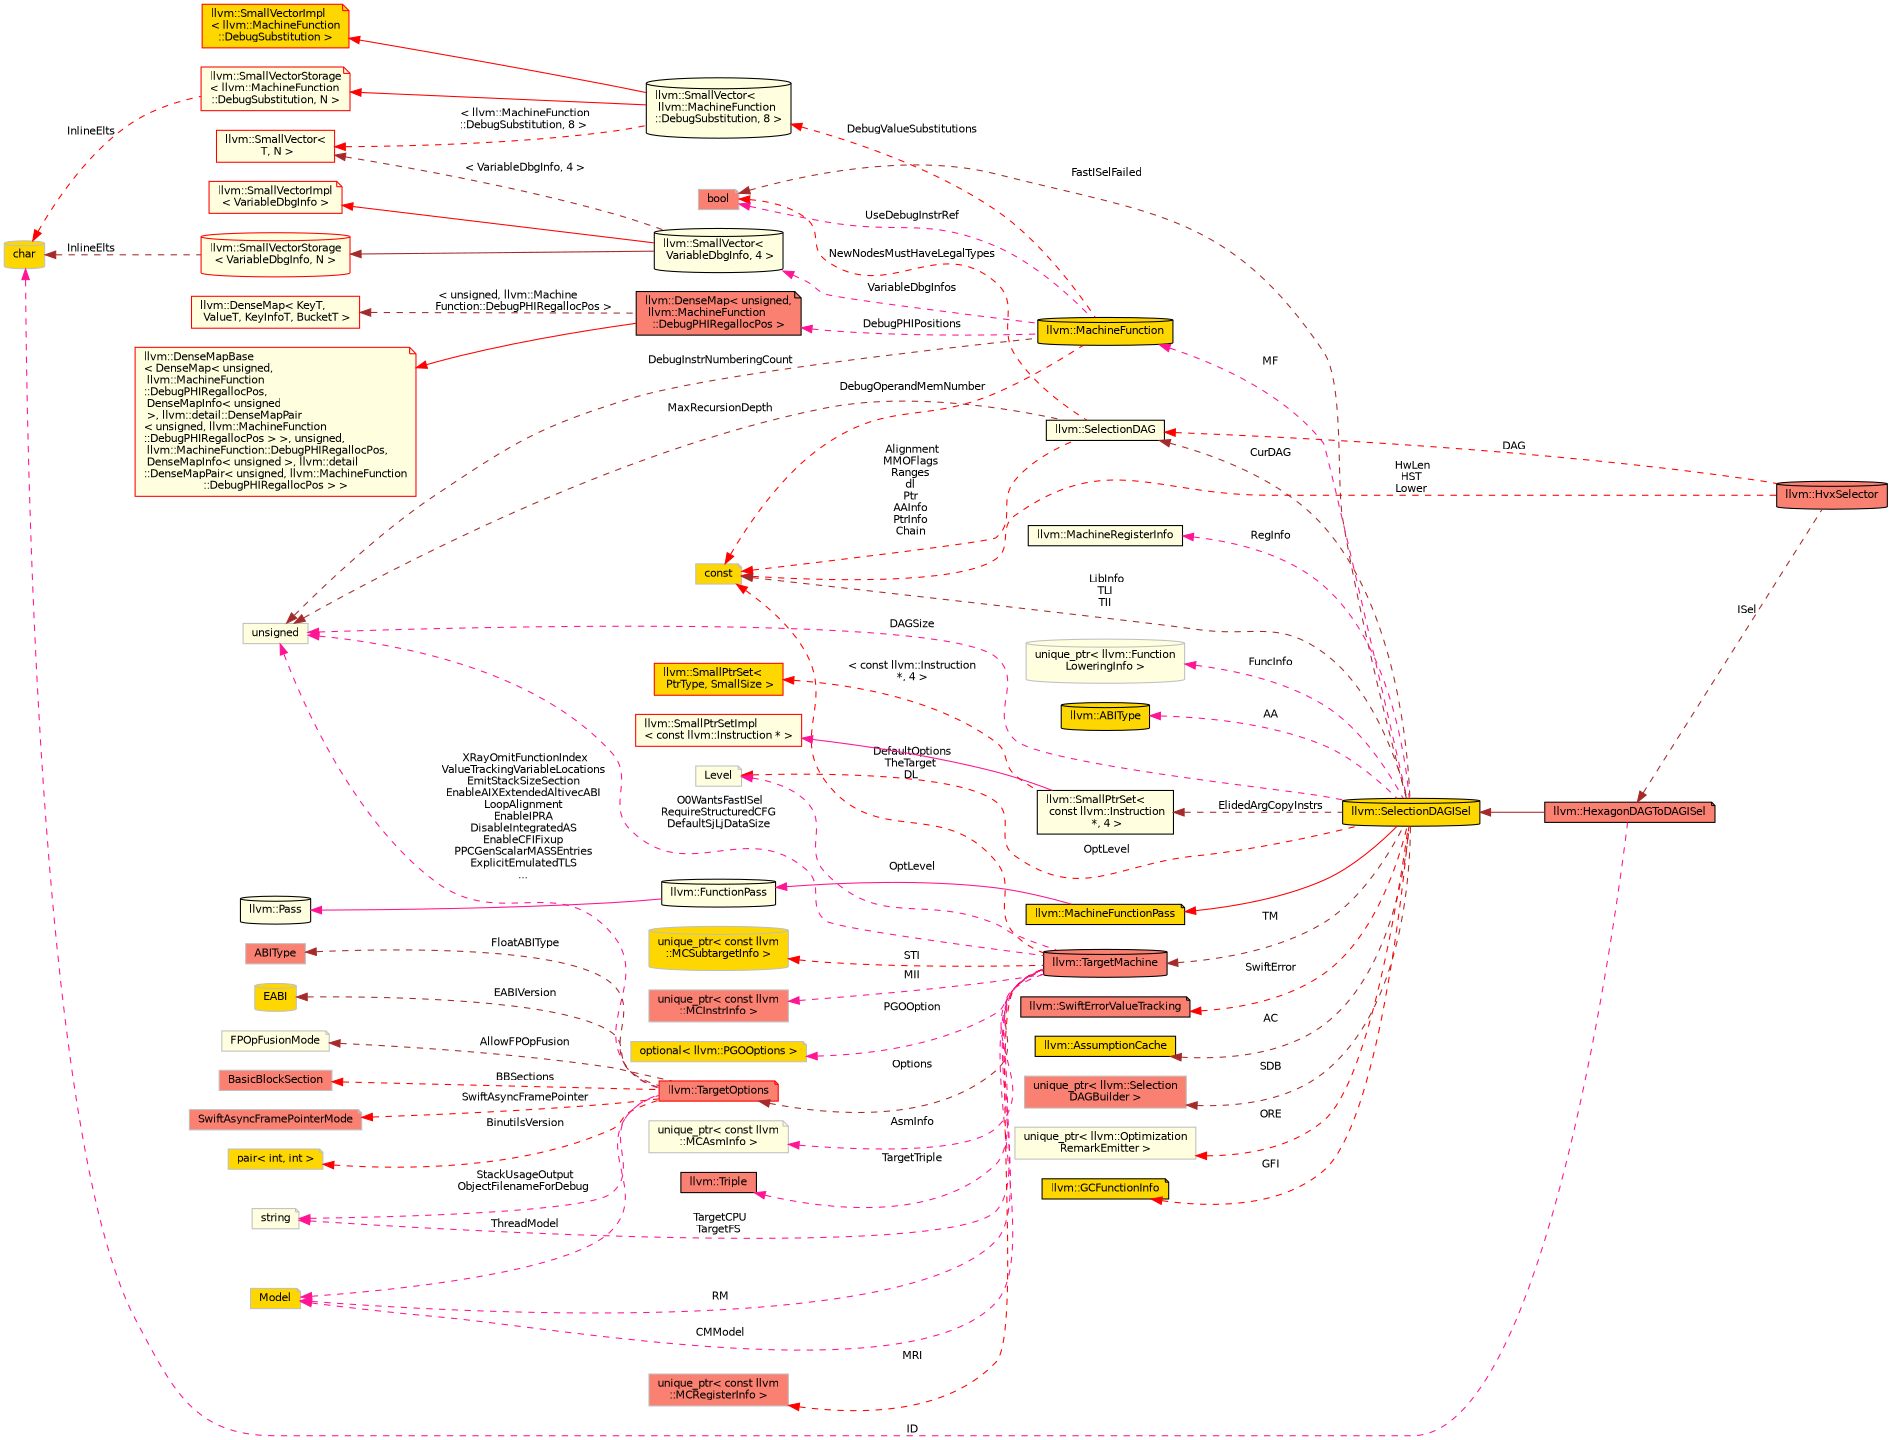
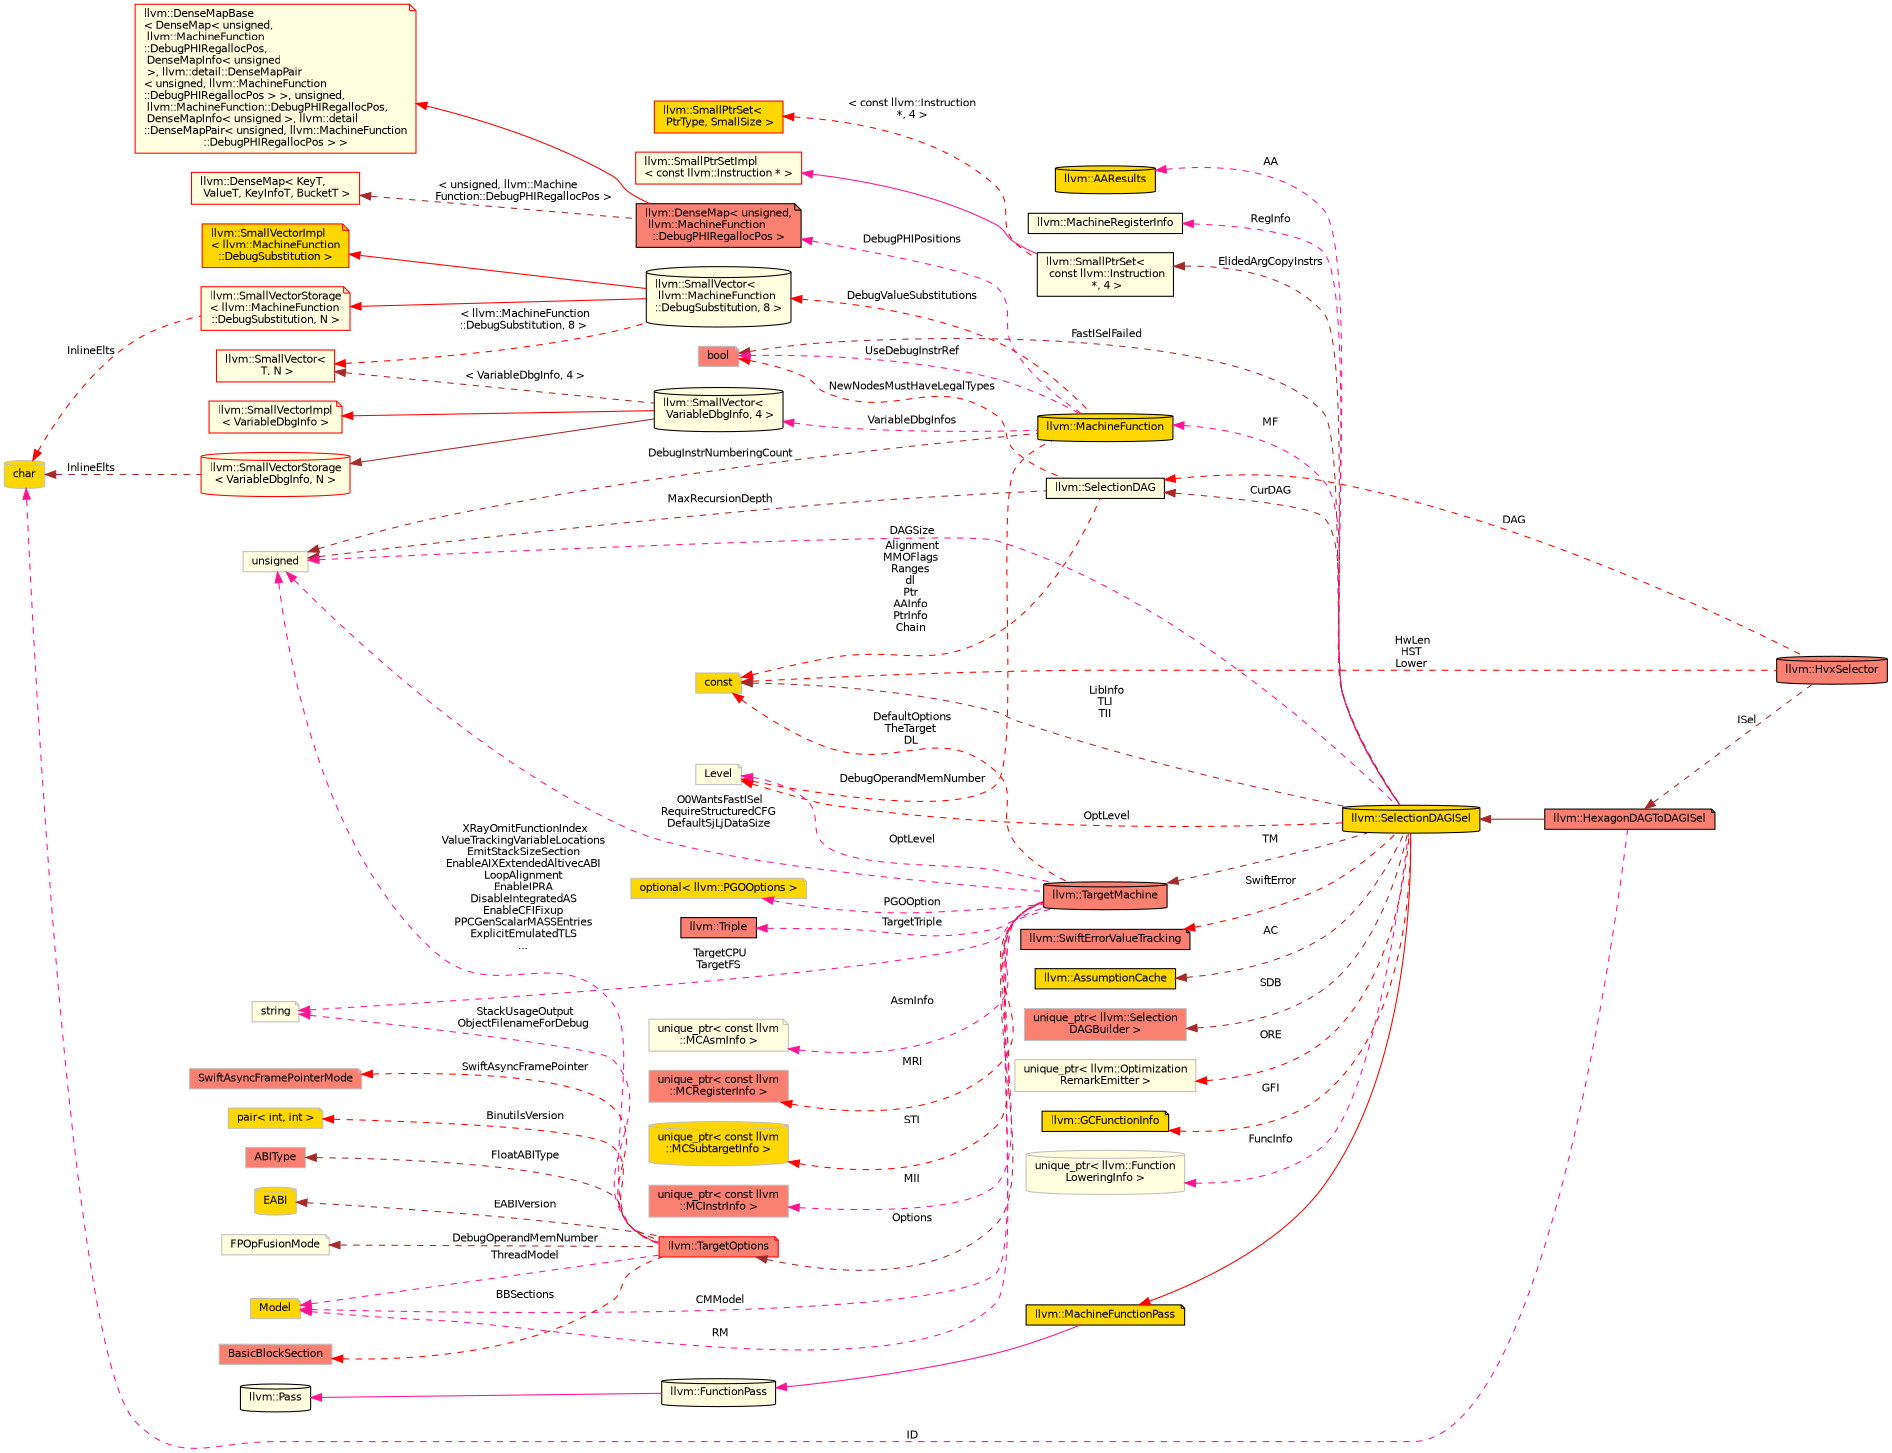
edge "llvm::MachineFunction" -> "const": now "llvm::MachineFunction" -> "Level"
node "llvm::ABIType": label "llvm::ABIType" -> "llvm::AAResults"
edge "llvm::TargetOptions" -> "FPOpFusionMode": label " AllowFPOpFusion" -> " DebugOperandMemNumber"
